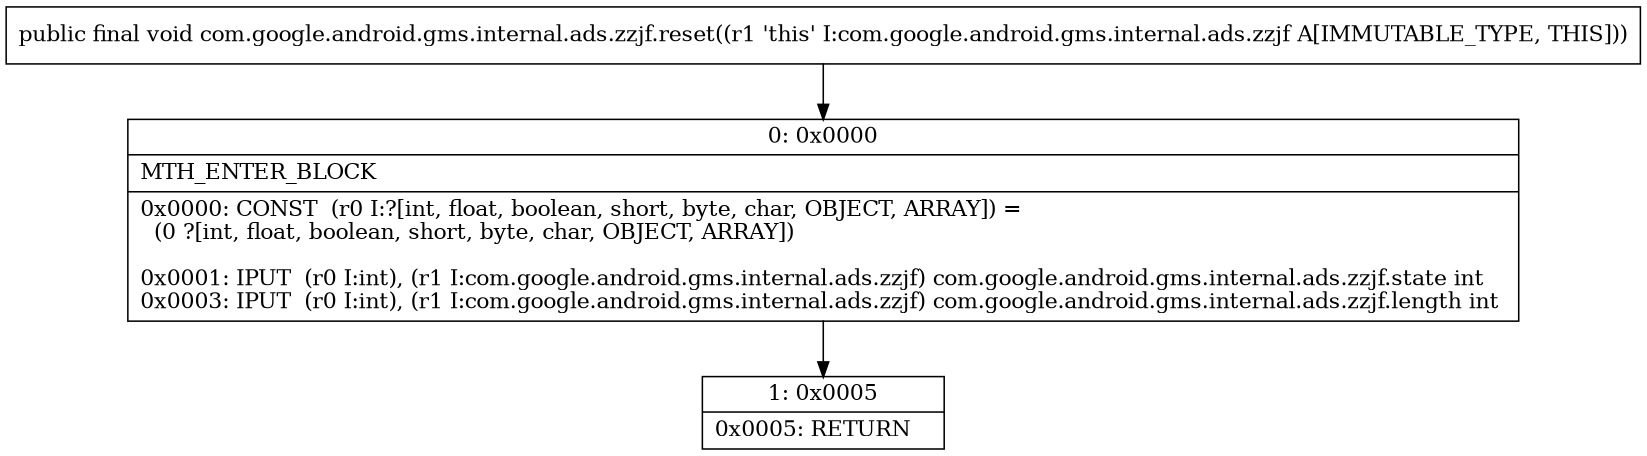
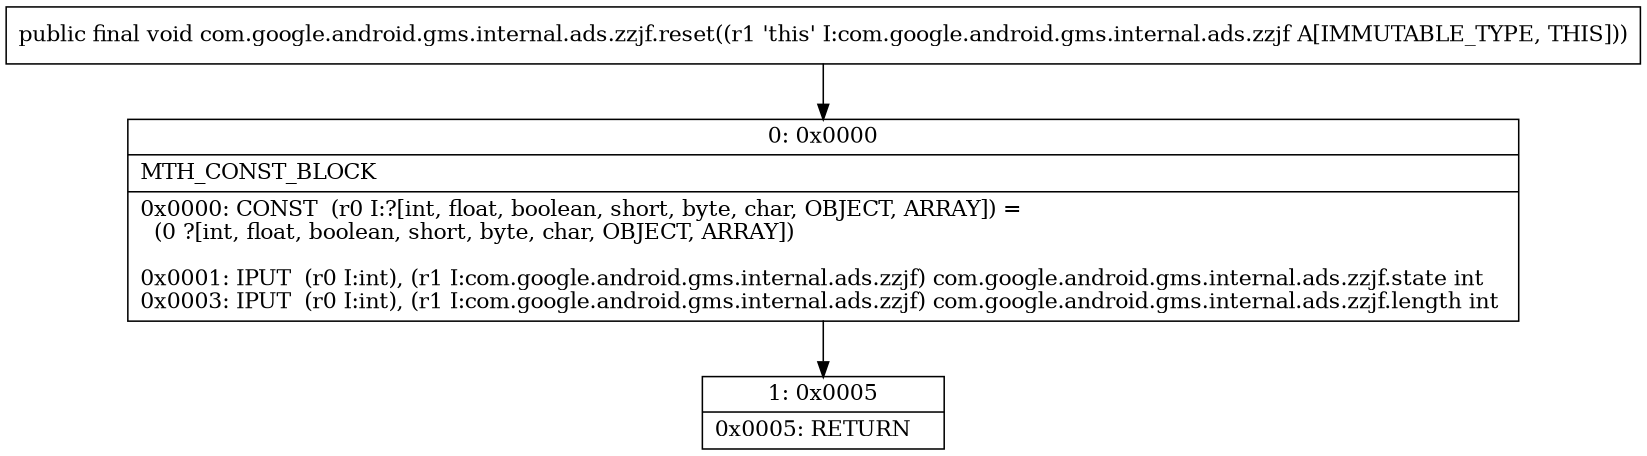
node "0: 0x0000": text "MTH_ENTER_BLOCK" -> "MTH_CONST_BLOCK"
